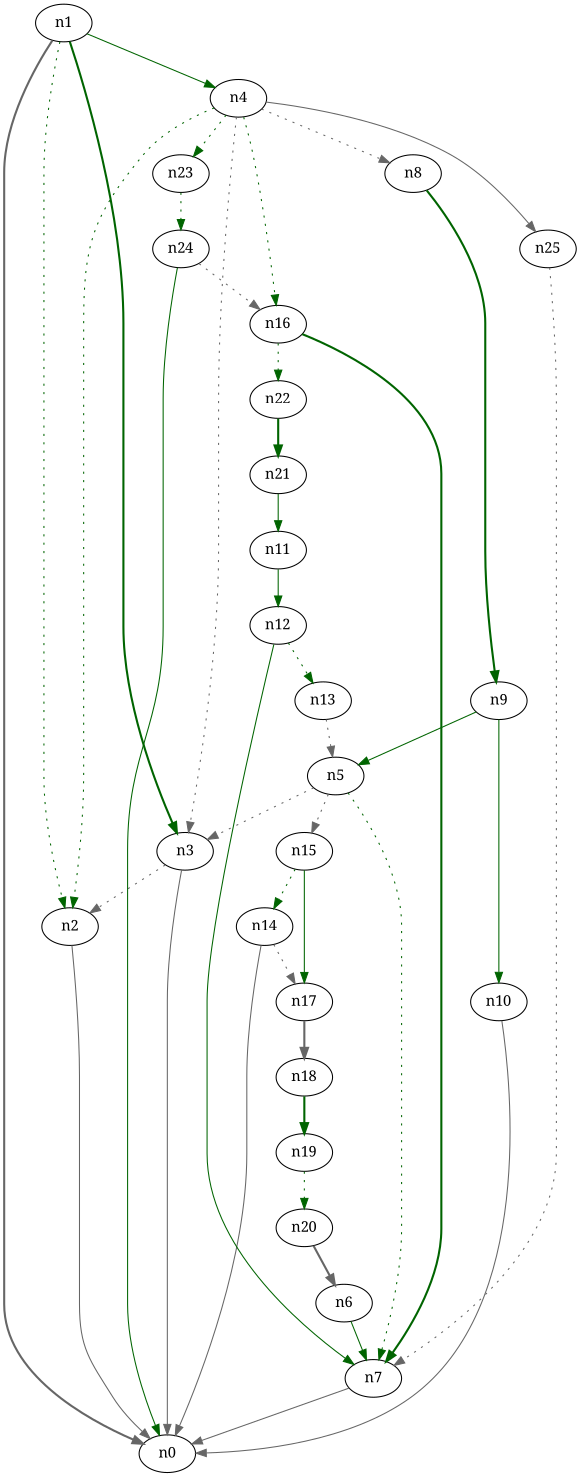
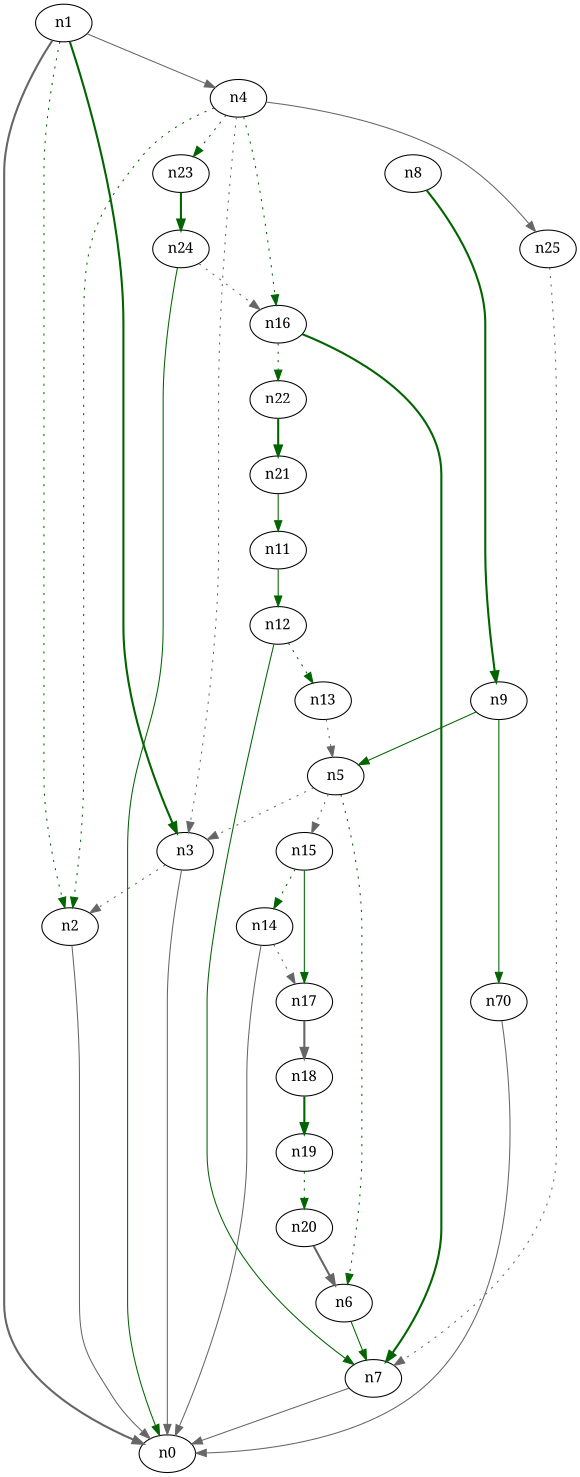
edge "n1" -> "n4": color darkgreen -> gray40
edge "n4" -> "n8": removed
edge "n23" -> "n24": style dotted -> bold
node "n10": label "n10" -> "n70"
edge "n5" -> "n7": now "n5" -> "n6"
